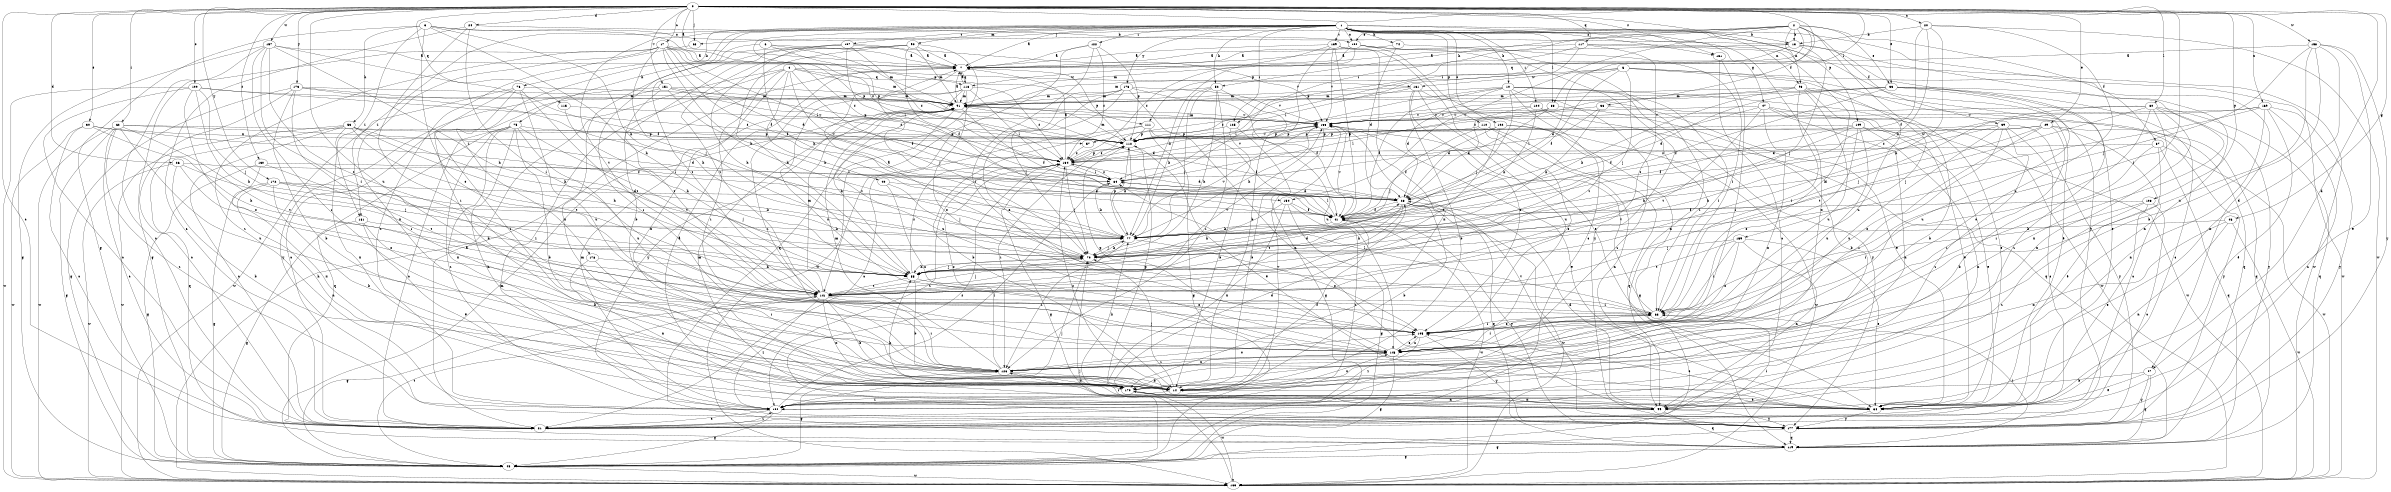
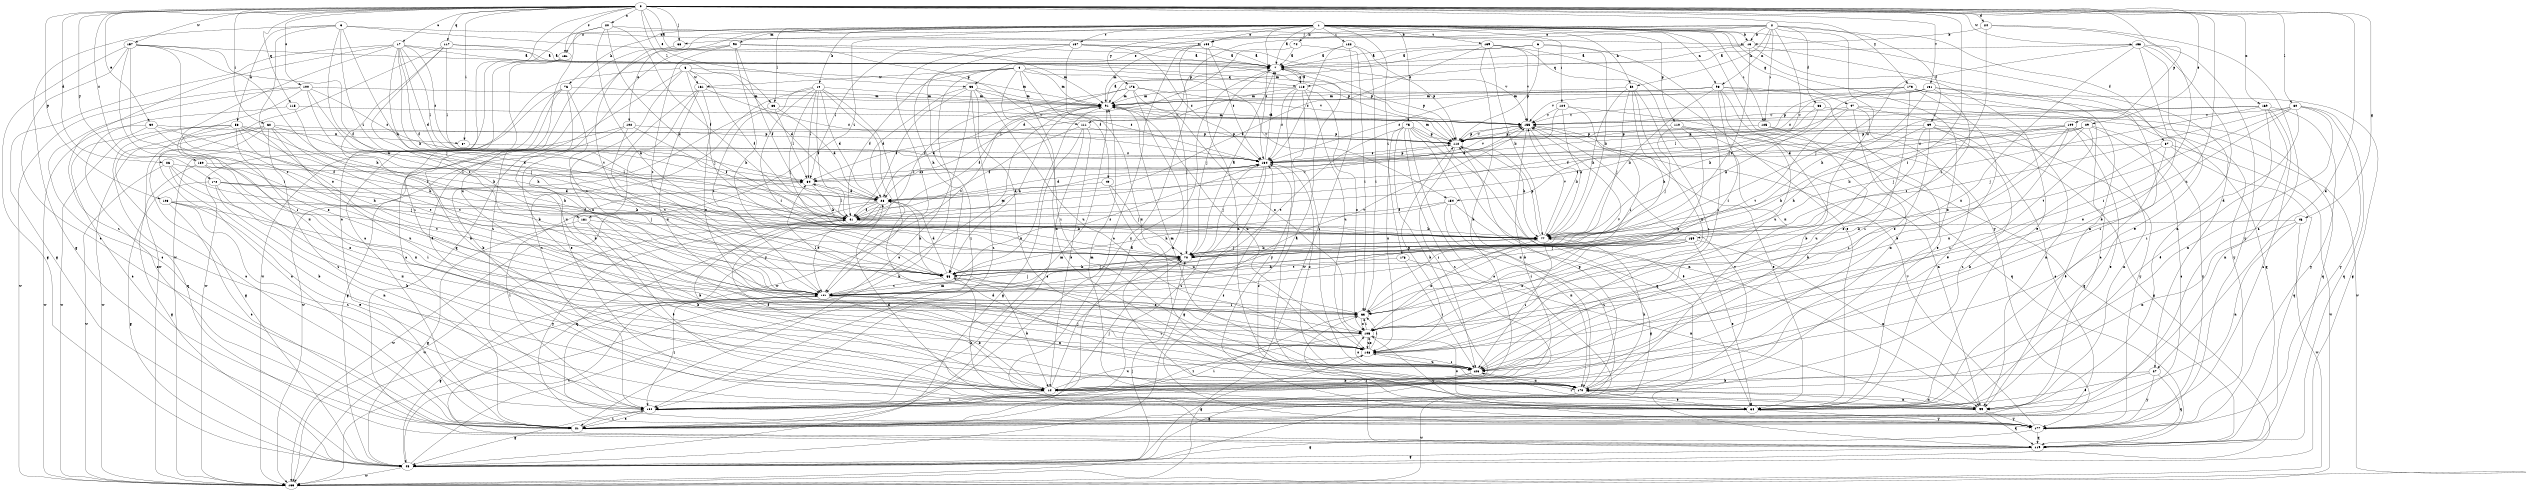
edge "115" -> "21": added, label "c"
